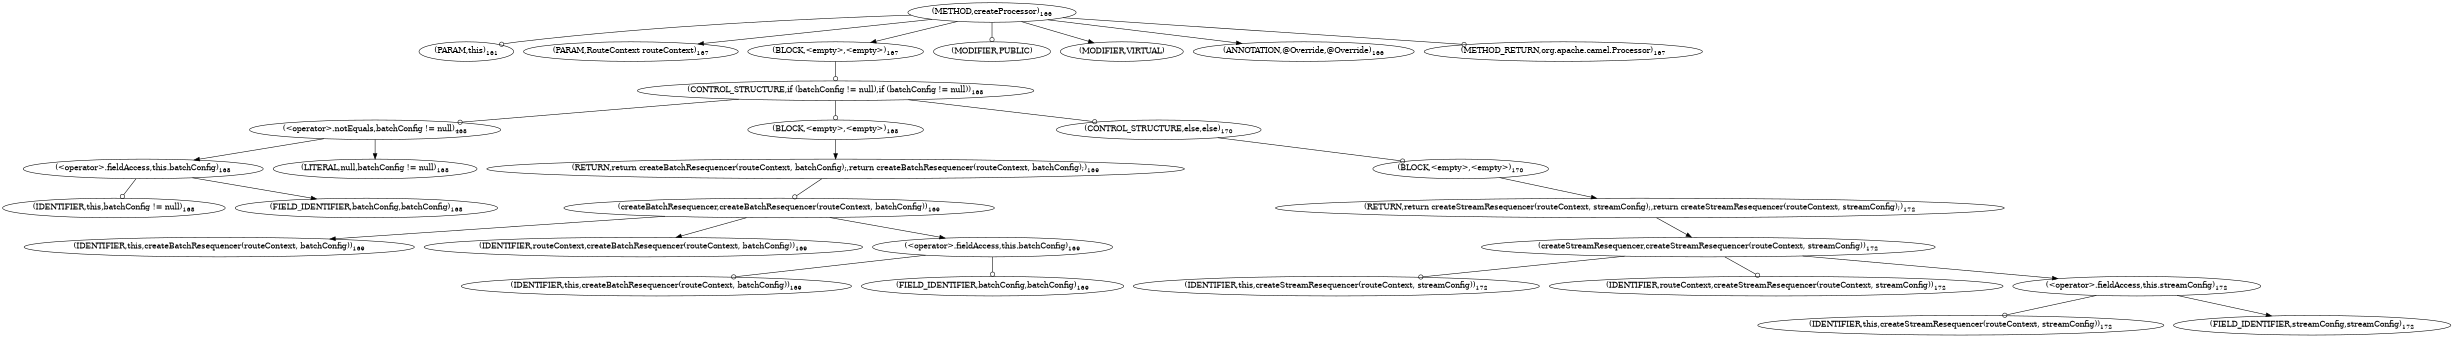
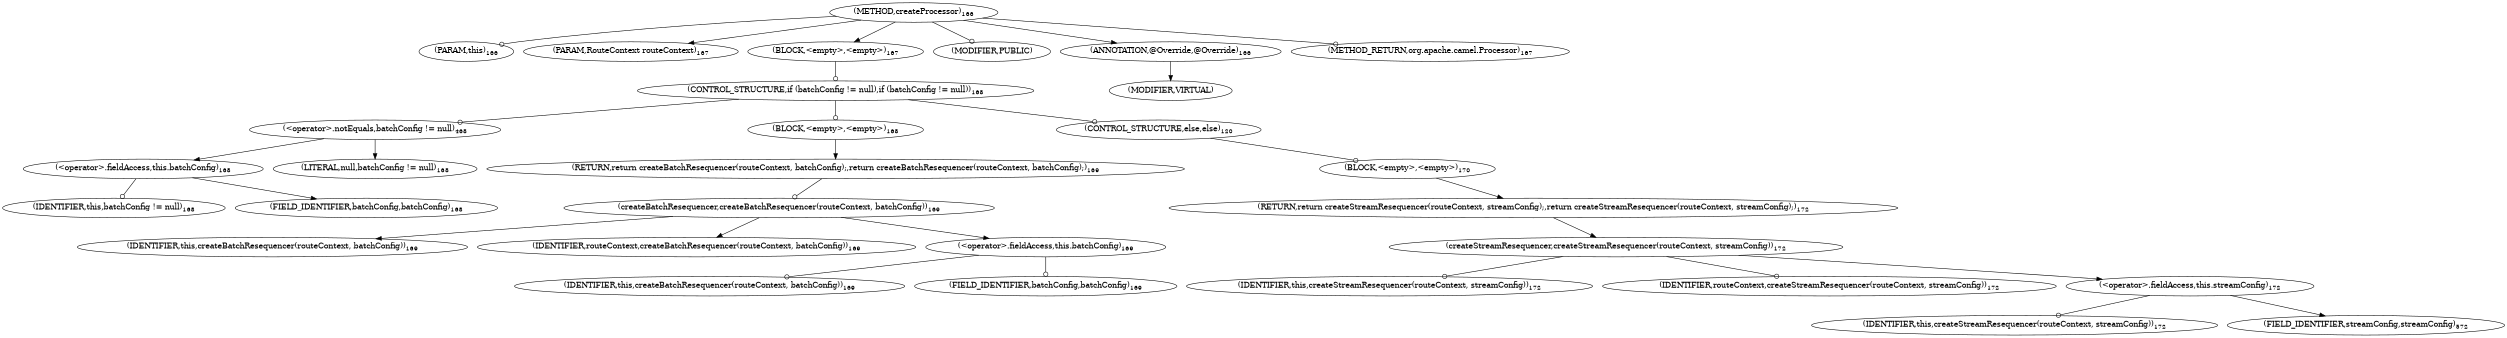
edge "(METHOD,createProcessor)" -> "(MODIFIER,VIRTUAL)": now "(ANNOTATION,@Override,@Override)" -> "(MODIFIER,VIRTUAL)"
node "(PARAM,this)": text "161" -> "166"
node "(CONTROL_STRUCTURE,else,else)": text "170" -> "120"
node "(FIELD_IDENTIFIER,streamConfig,streamConfig)": text "172" -> "572"
